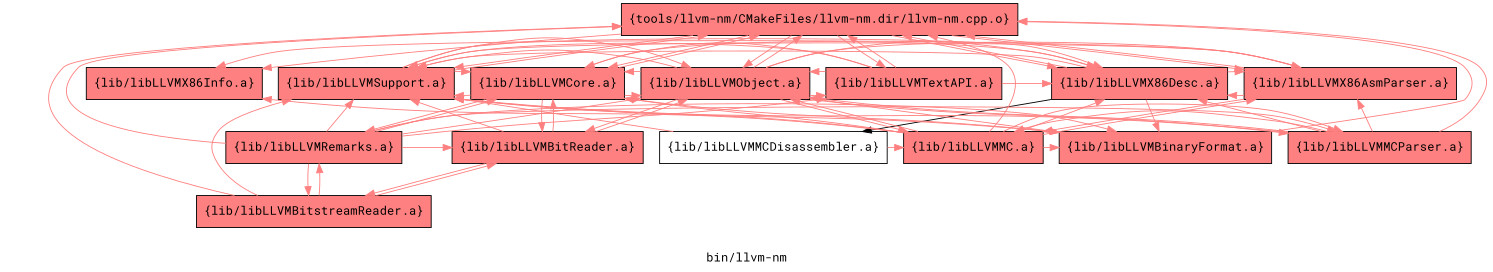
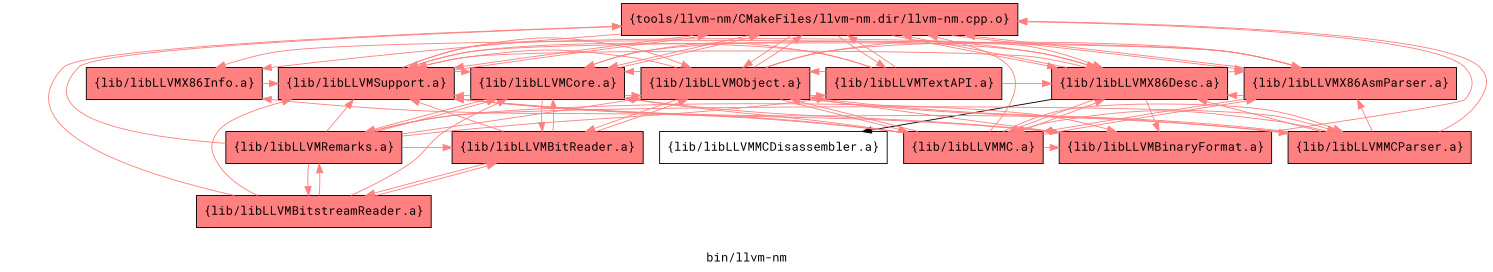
edge "{lib/libLLVMMCDisassembler.a}" -> "{lib/libLLVMSupport.a}": now "{lib/libLLVMX86Info.a}" -> "{lib/libLLVMSupport.a}"
edge "{lib/libLLVMMCDisassembler.a}" -> "{lib/libLLVMMC.a}": now "{lib/libLLVMX86Desc.a}" -> "{lib/libLLVMMC.a}"
edge "{lib/libLLVMBitstreamReader.a}" -> "{lib/libLLVMCore.a}": added
